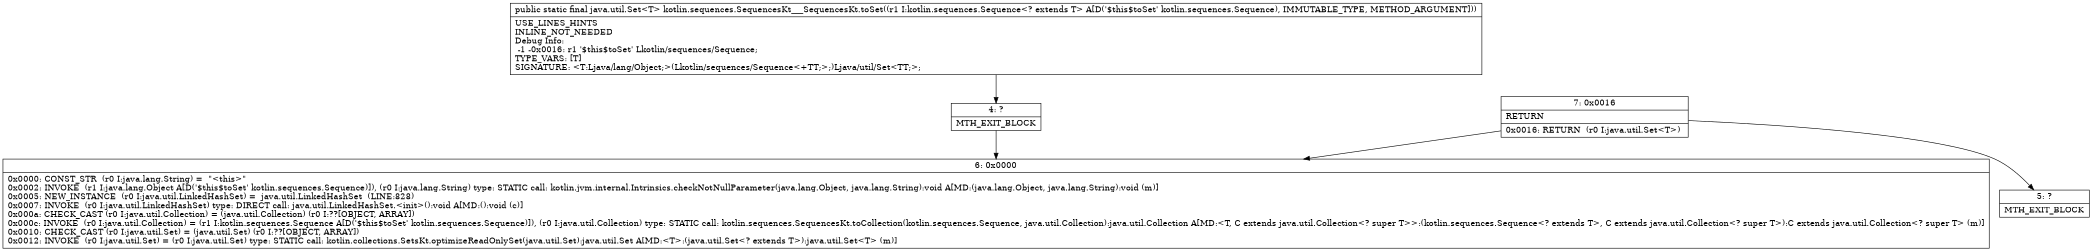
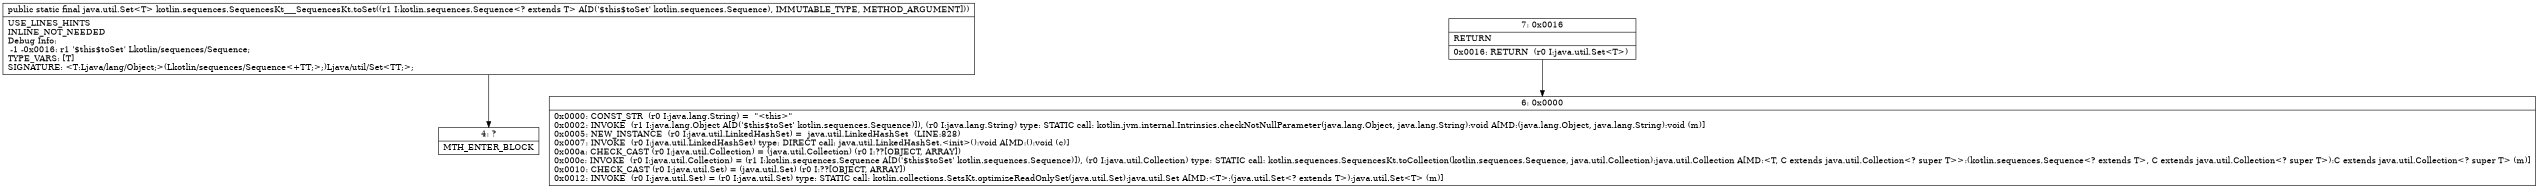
node "4: ?": text "MTH_EXIT_BLOCK" -> "MTH_ENTER_BLOCK"
edge "4: ?" -> "6: 0x0000": removed
node "5: ?": removed
